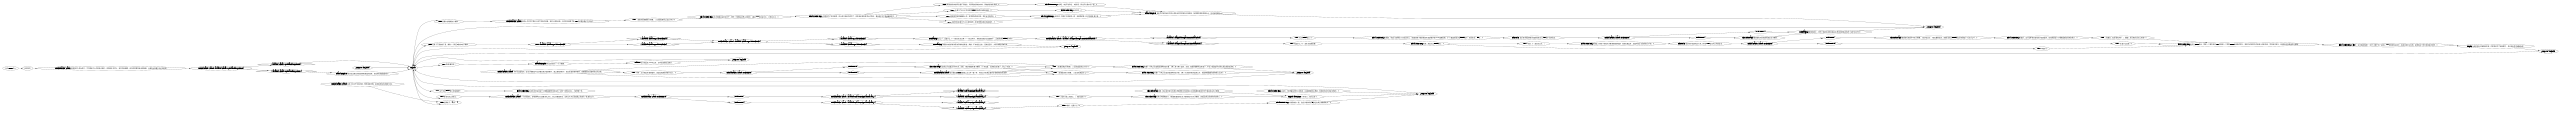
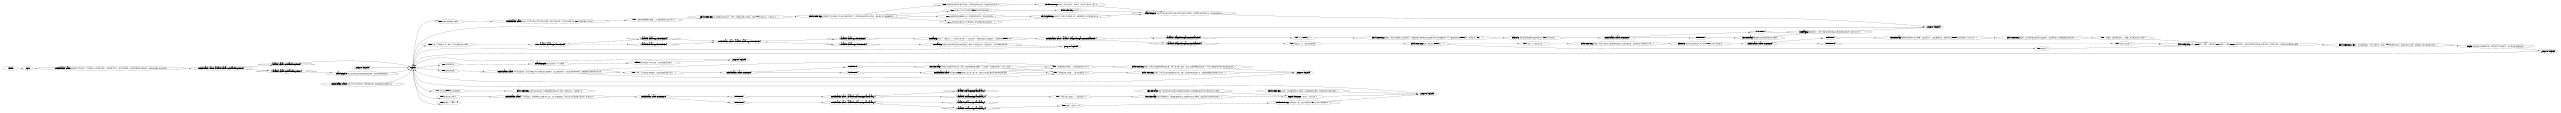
node "无头FALN骑士": label "无头FALN骑士" -> "START"
node "给你的话": label "给你的话" -> "input"
node "You: 观察蓝色制服。": added
edge "Knick-knacks Stand: 玩具士兵们守卫着大碗，里面装着手镯、戒指和用过的香烟打火机。" -> "You: 远离柜子。[离开。]": now "Knick-knacks Stand: 玩具士兵们守卫着大碗，里面装着手镯、戒指和用过的香烟打火机。" -> "toyhub"
